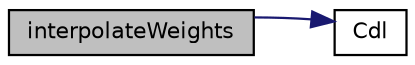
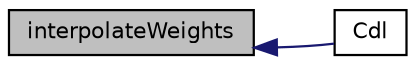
edge "interpolateWeights" -> "Cdl": reversed
